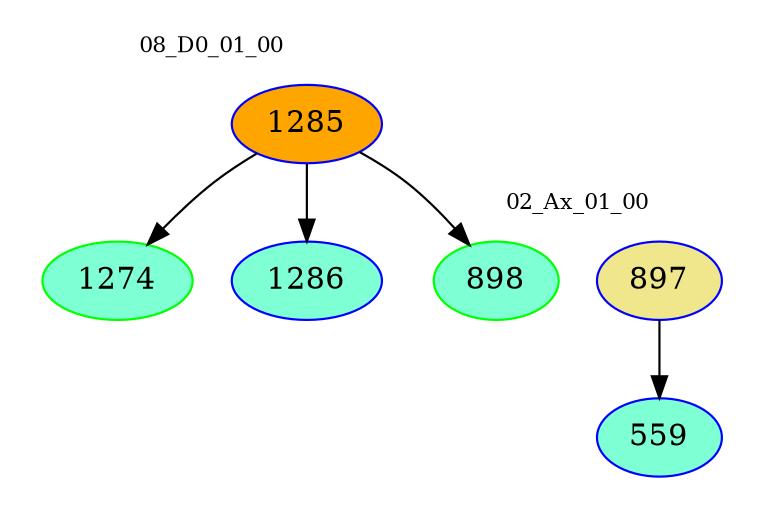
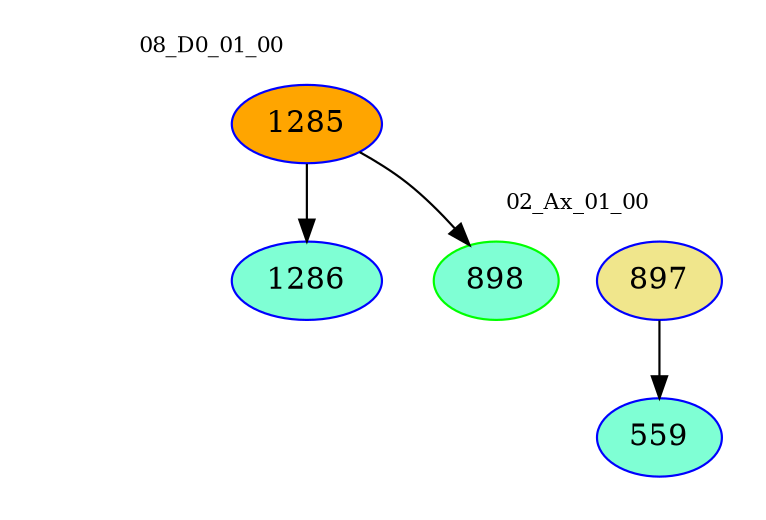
node "1274": removed
